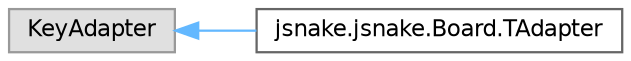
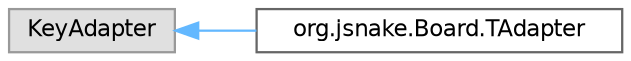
node "jsnake.jsnake.Board.TAdapter": label "jsnake.jsnake.Board.TAdapter" -> "org.jsnake.Board.TAdapter"
